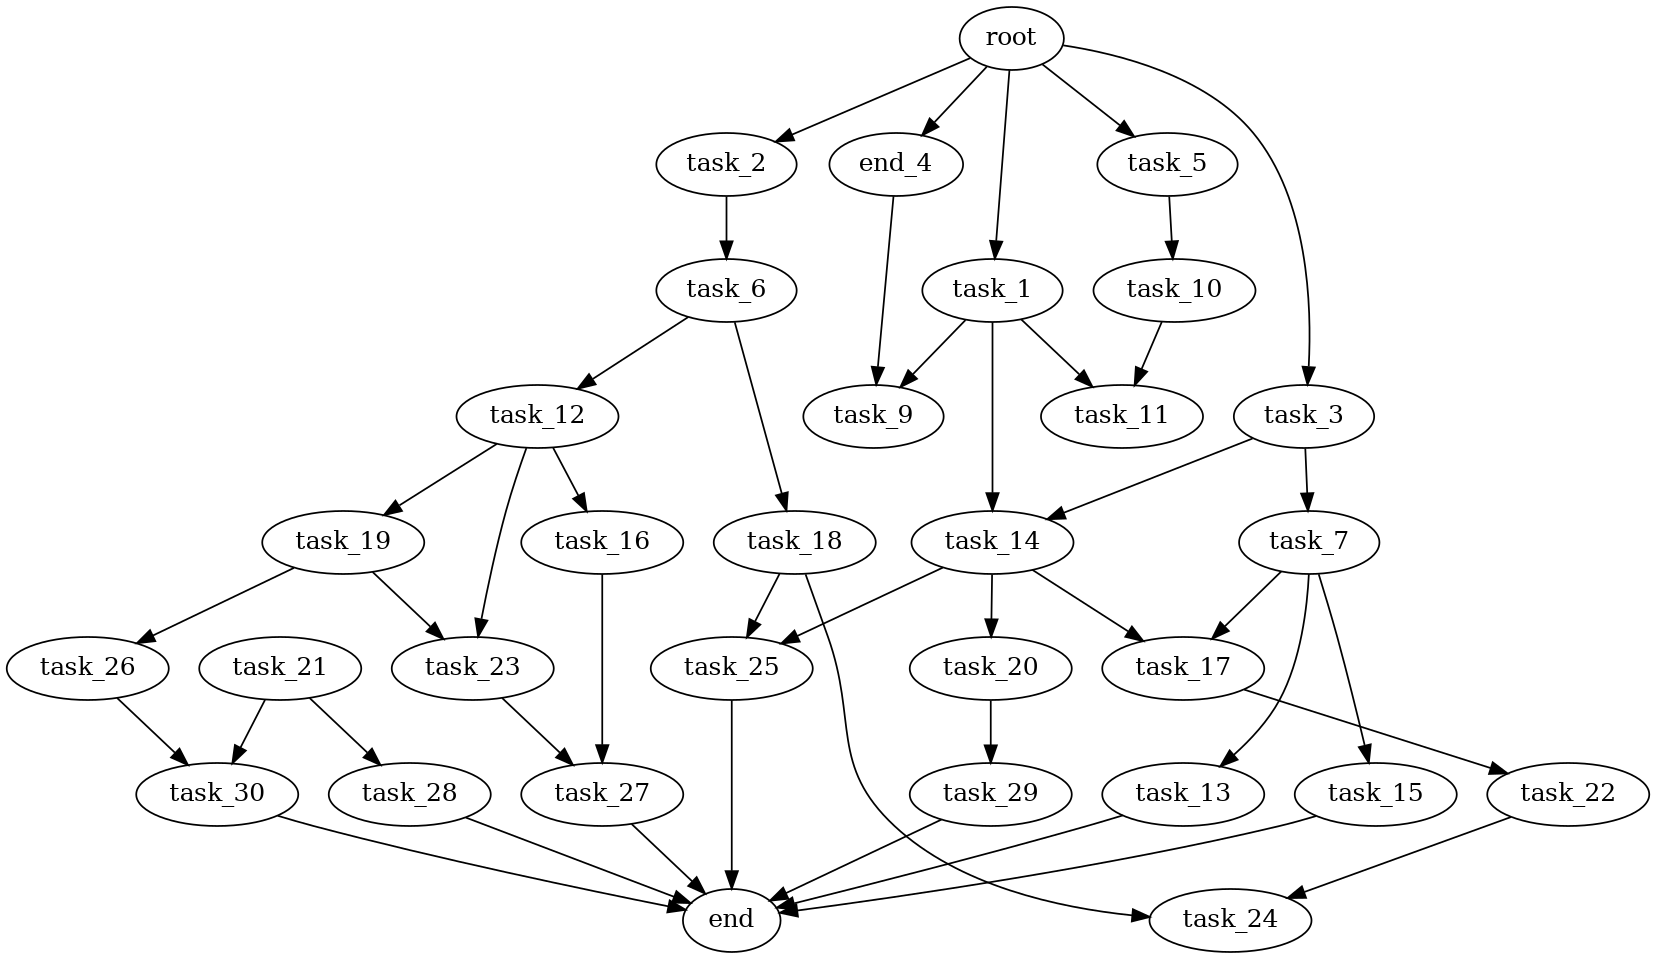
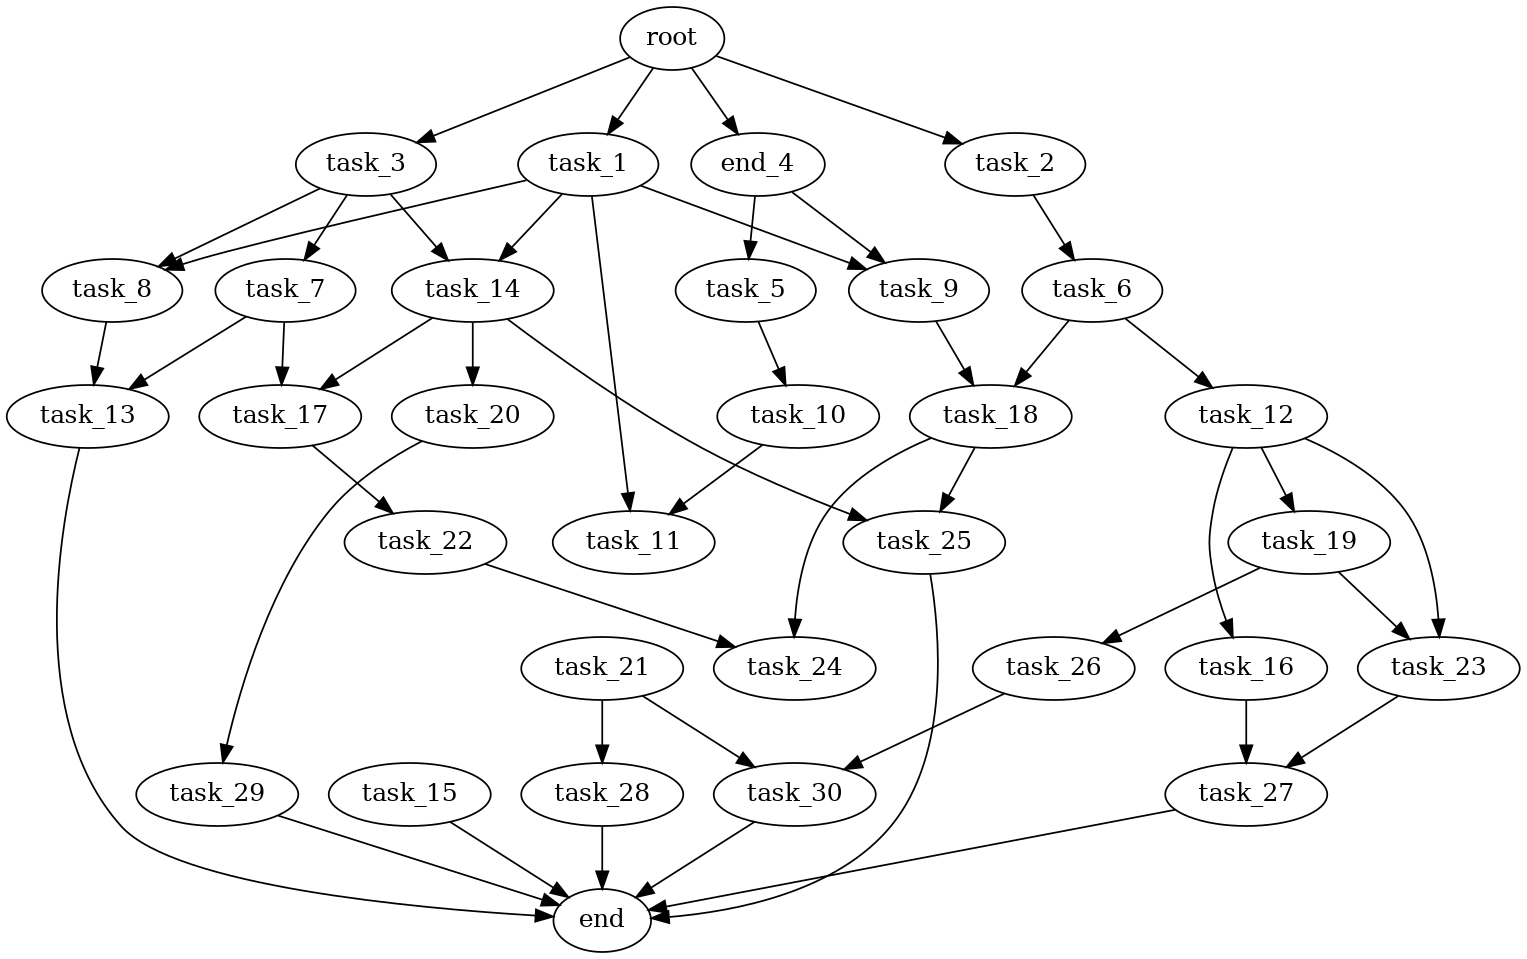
edge "root" -> "task_5": now "end_4" -> "task_5"
node "task_8": added
edge "task_9" -> "task_18": added
edge "task_7" -> "task_15": removed
